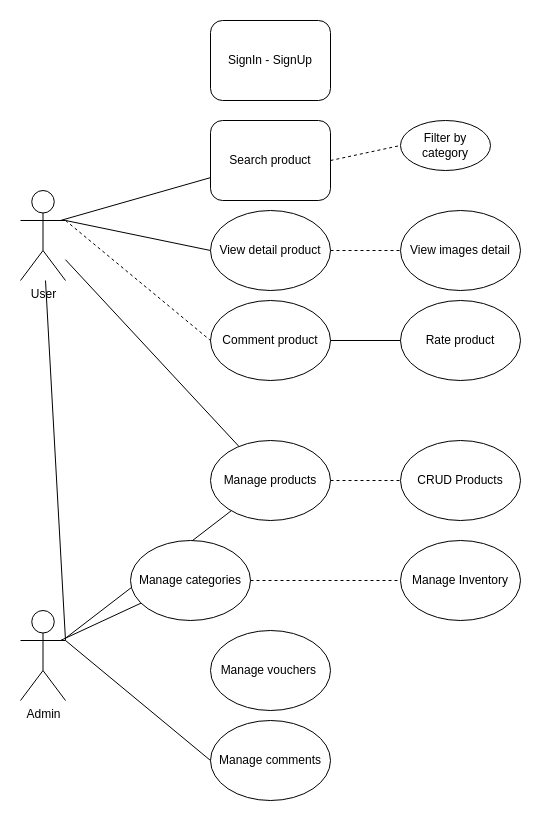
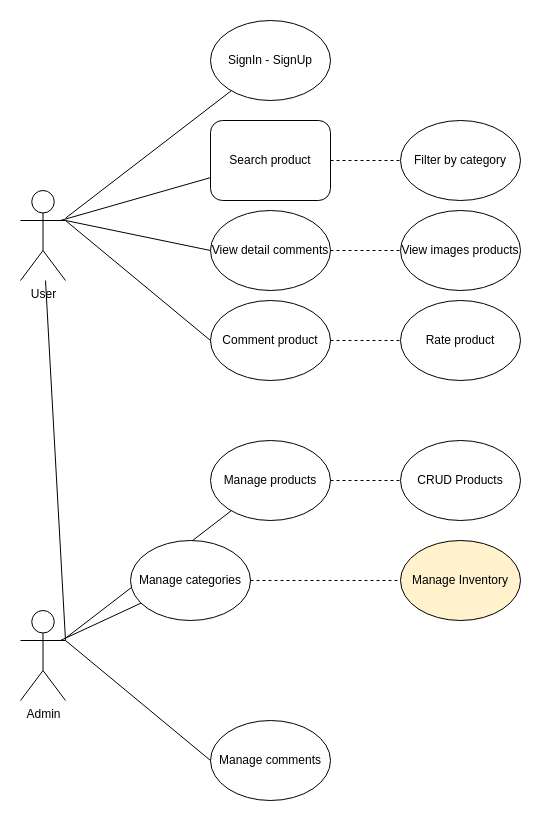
node "SignIn - SignUp": shape rounded rectangle -> ellipse
node "Filter by category": size 90x50 -> 120x80
node "View detail product": label "View detail product" -> "View detail comments"
node "View images detail": label "View images detail" -> "View images products"
edge "User" -- "Comment product": style dashed -> solid
edge "Comment product" -- "Rate product": style solid -> dashed
edge "User" -- "Manage products": now "User" -- "SignIn - SignUp"
node "Manage Inventory": fillcolor #ffffff -> #fff2cc
node "Manage vouchers": removed
